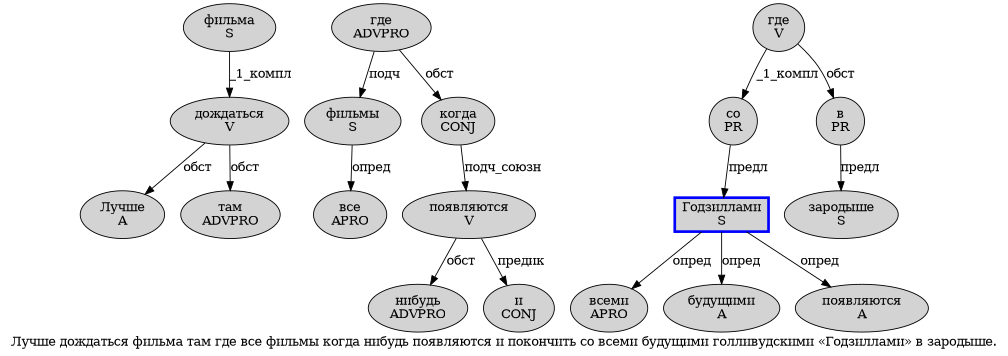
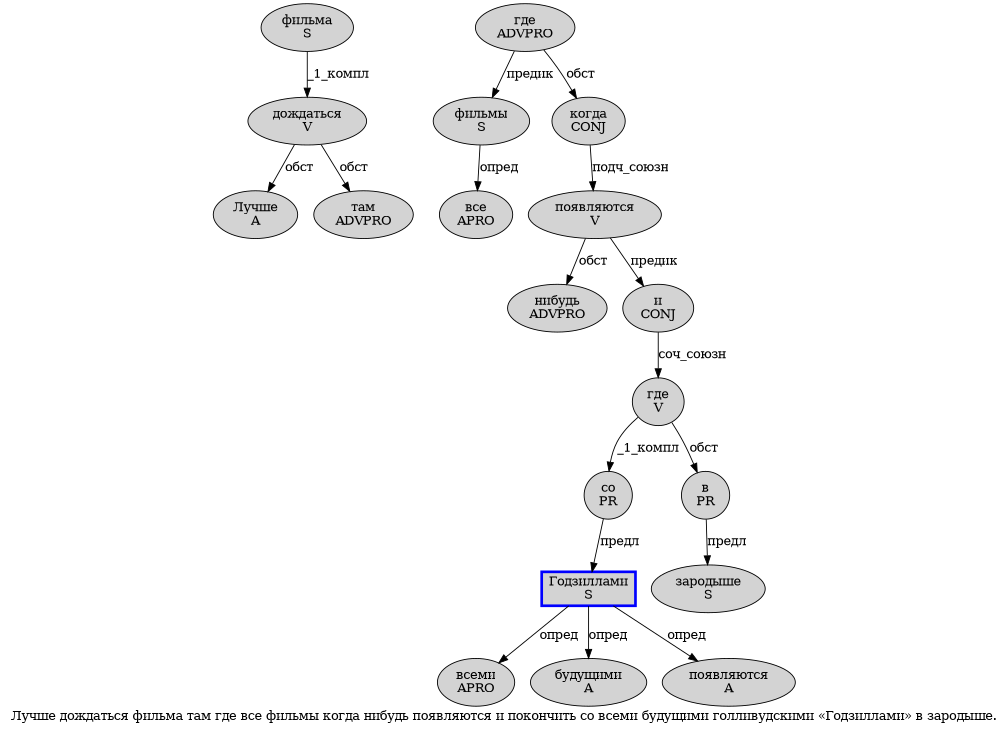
edge "где ADVPRO" -> "фильмы S": label "подч" -> "предик"
edge "и CONJ" -> "где V": added, label "соч_союзн"
